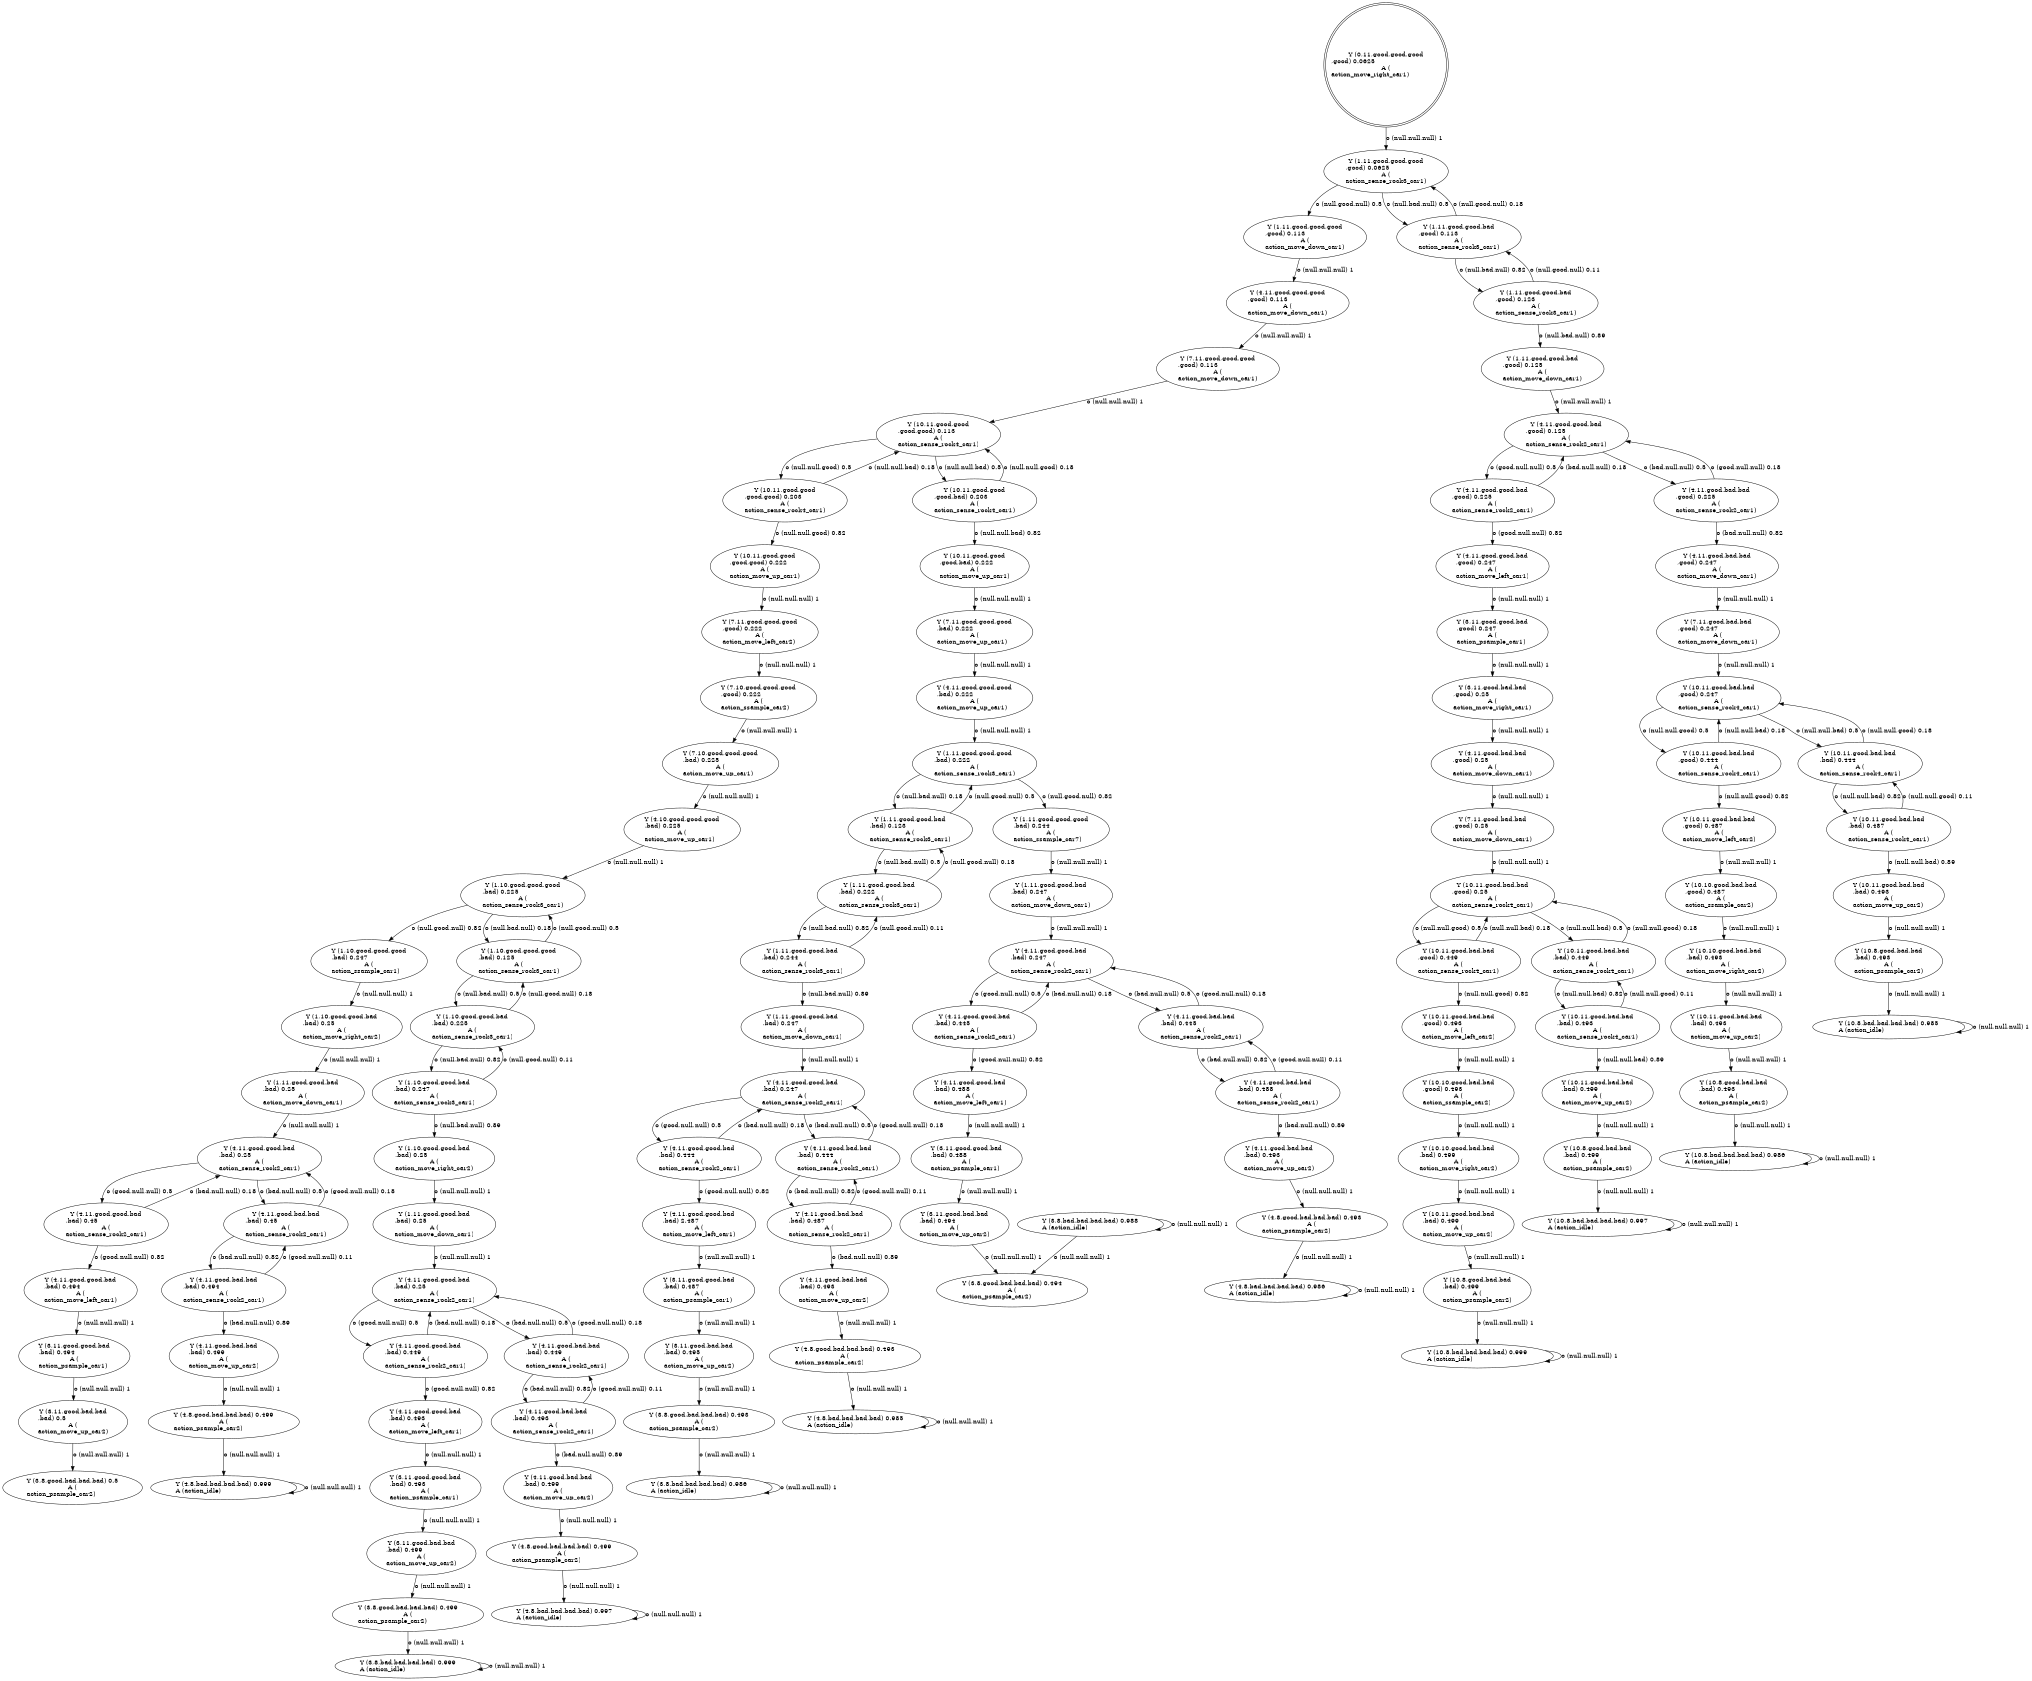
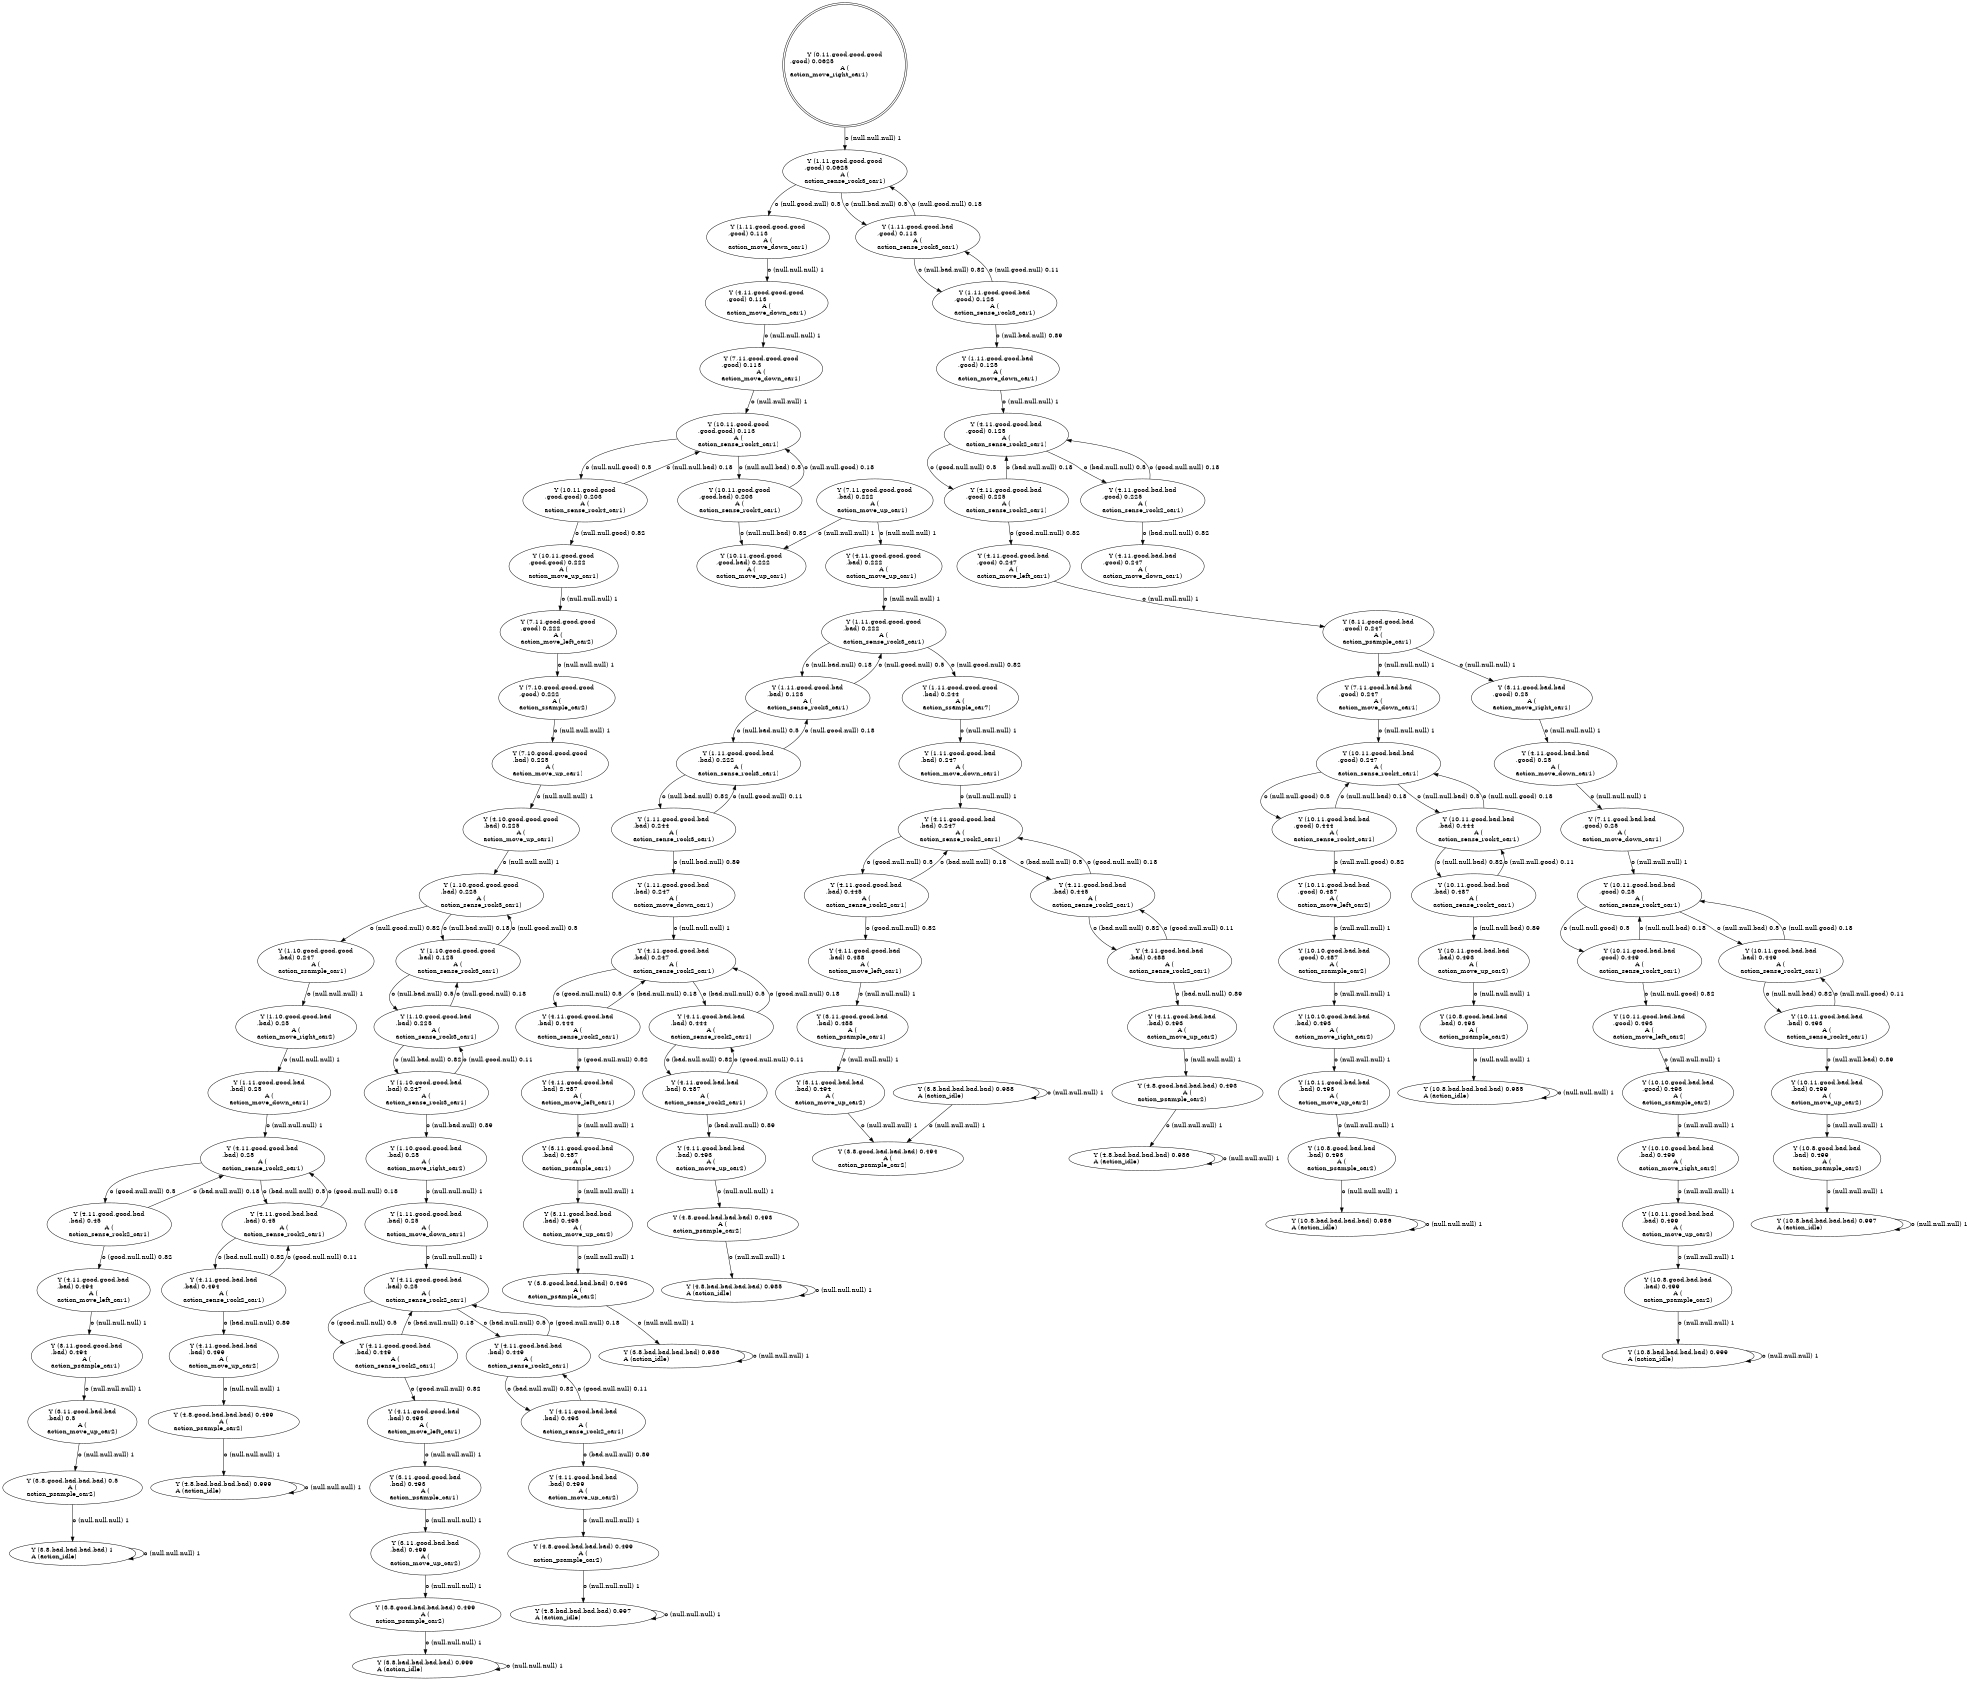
edge "Y (10,11,good,good ,good,bad) 0.222 A ( action_move_up_car1)" -> "Y (7,11,good,good,good ,bad) 0.222 A ( action_move_up_car1)": reversed
edge "Y (4,11,good,bad,bad ,good) 0.247 A ( action_move_down_car1)" -> "Y (7,11,good,bad,bad ,good) 0.247 A ( action_move_down_car1)": now "Y (3,11,good,good,bad ,good) 0.247 A ( action_psample_car1)" -> "Y (7,11,good,bad,bad ,good) 0.247 A ( action_move_down_car1)"
node "Y (3,8,bad,bad,bad,bad) 1 A (action_idle)": added
